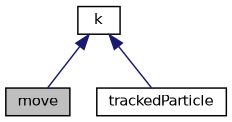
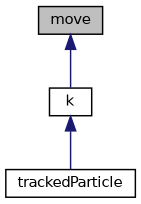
edge "move" -> "k": reversed
